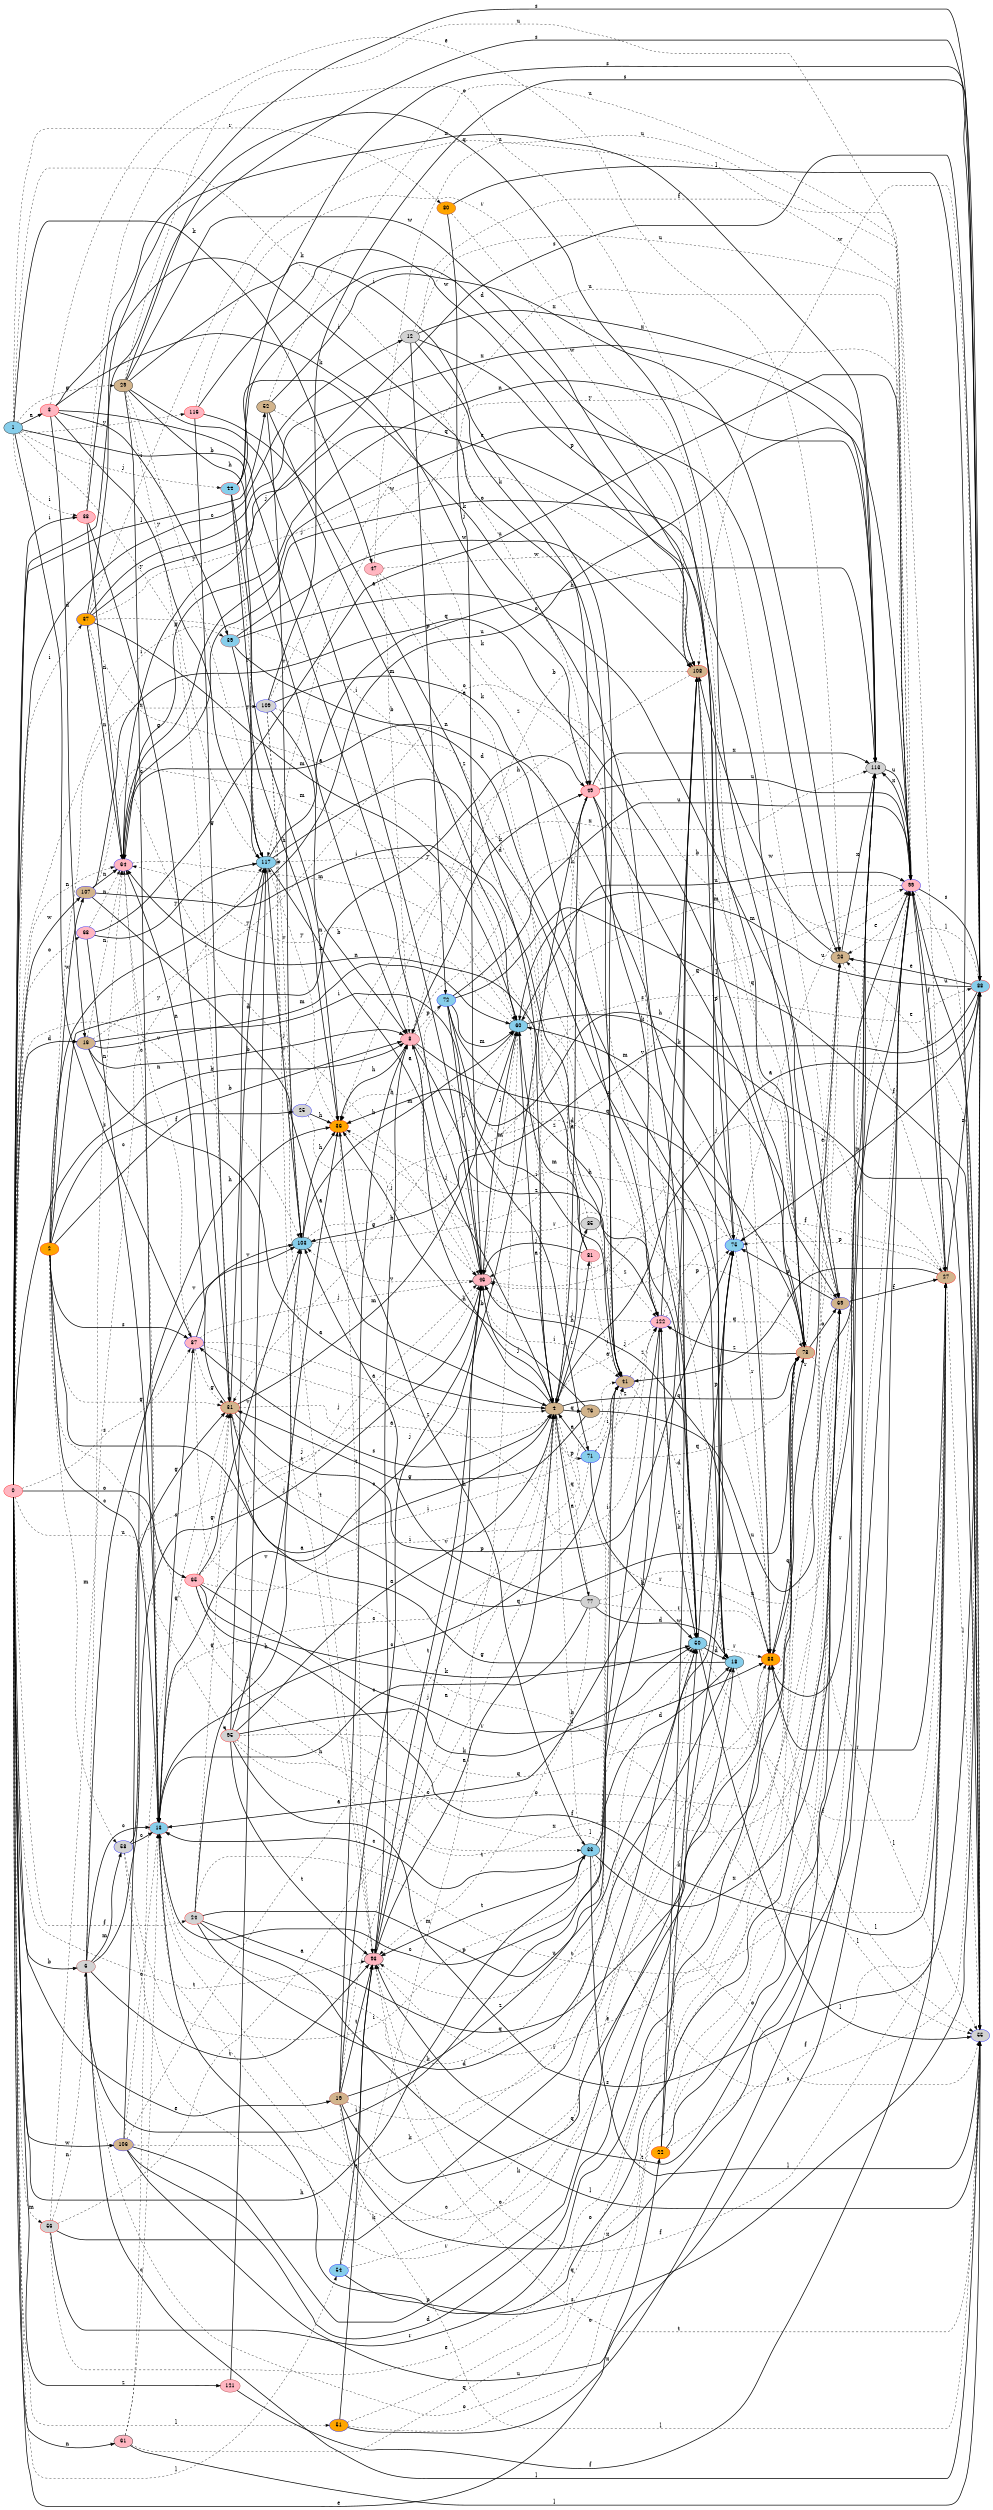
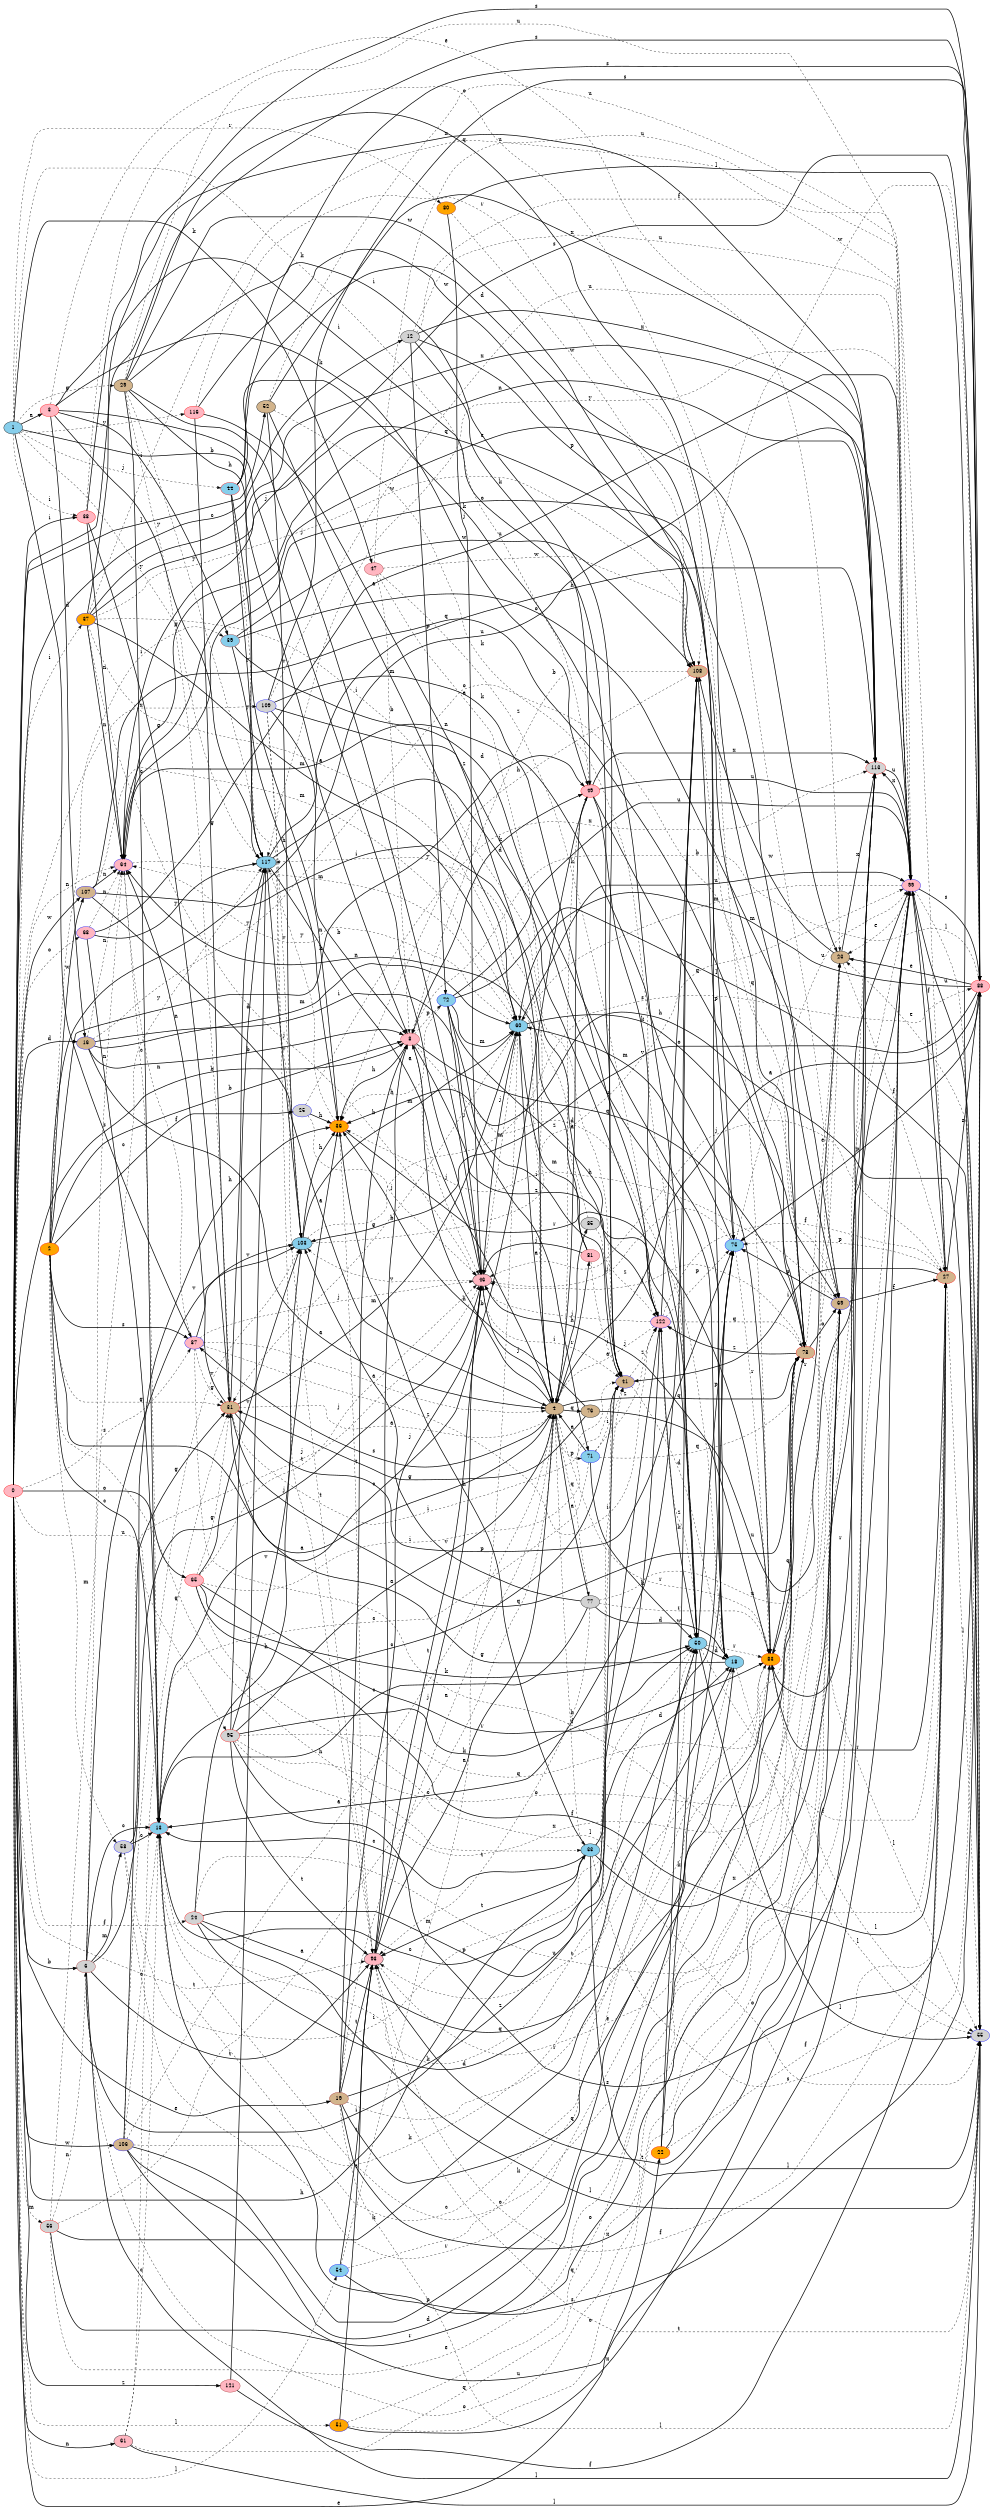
edge "52" -> "23": now "52" -> "113"
node "113": color black -> red
edge "109" -> "122": style dashed -> bold
node "88": fillcolor skyblue -> lightpink
edge "0" -> "103": now "106" -> "103"
edge "60" -> "69": label "k" -> "o"
edge "36" -> "83": style dashed -> bold
edge "13" -> "87": removed, label "s"
edge "24" -> "31": removed, label "g"
